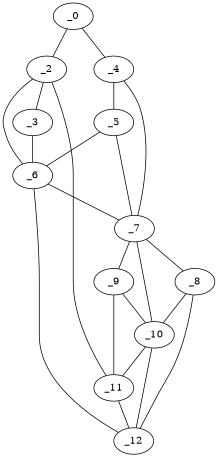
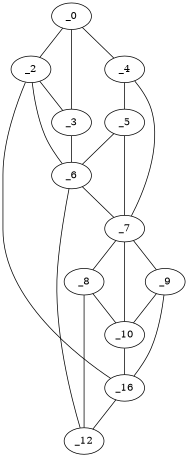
edge "_0" -- "_3": added
node "_11": label "_11" -> "_16"
edge "_10" -- "_12": removed
